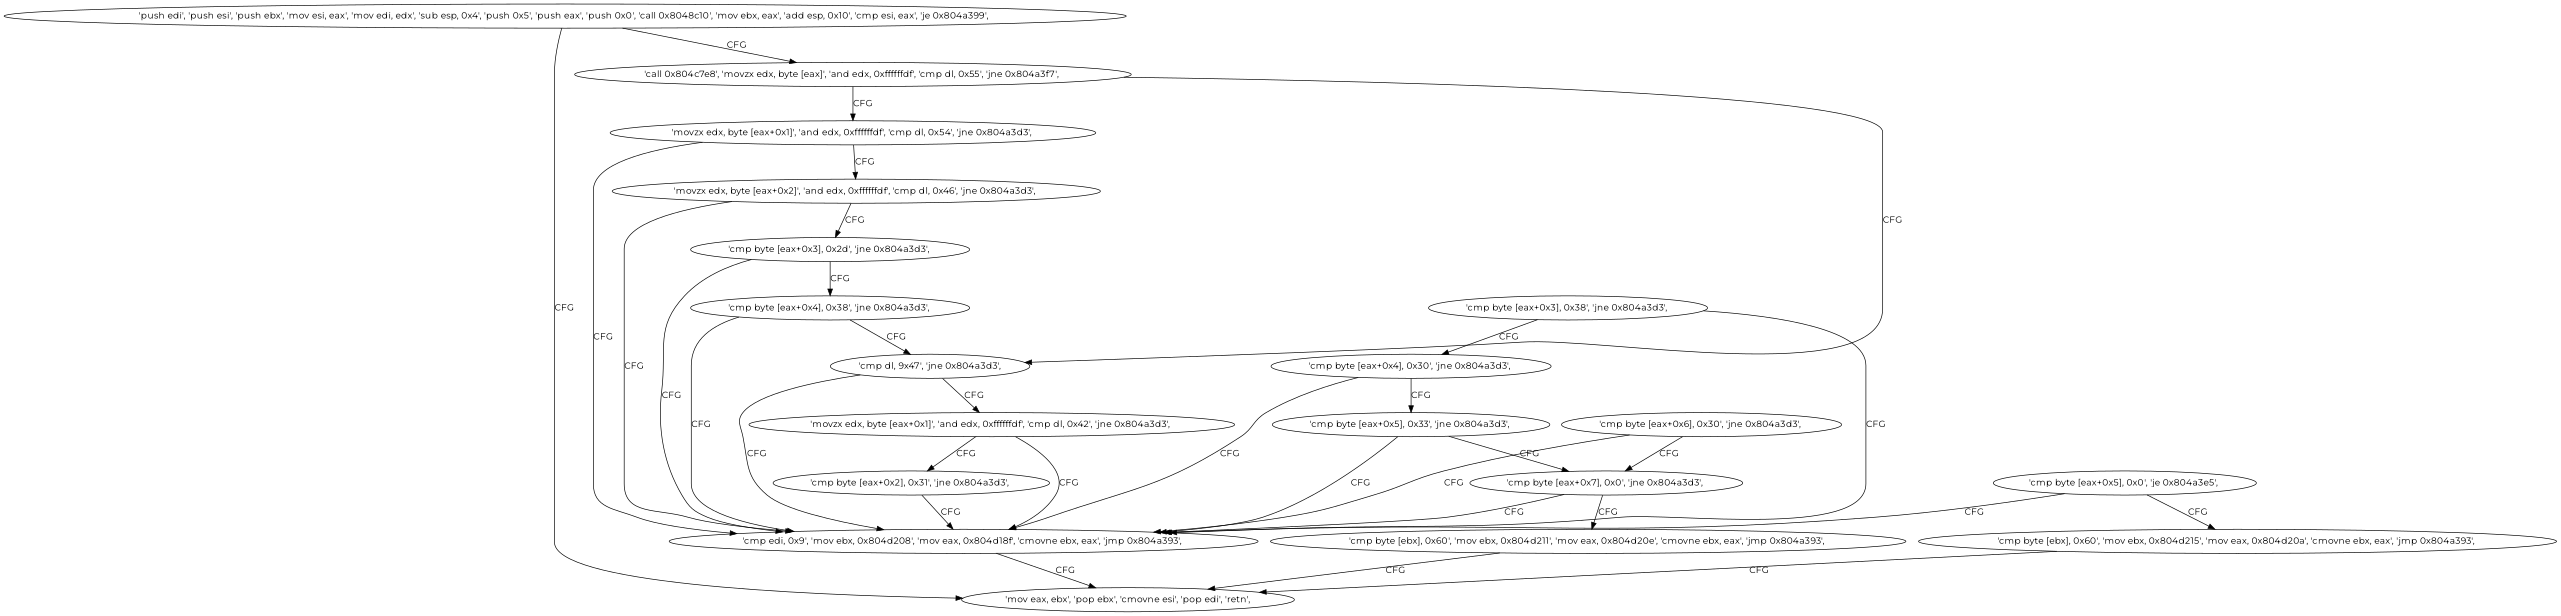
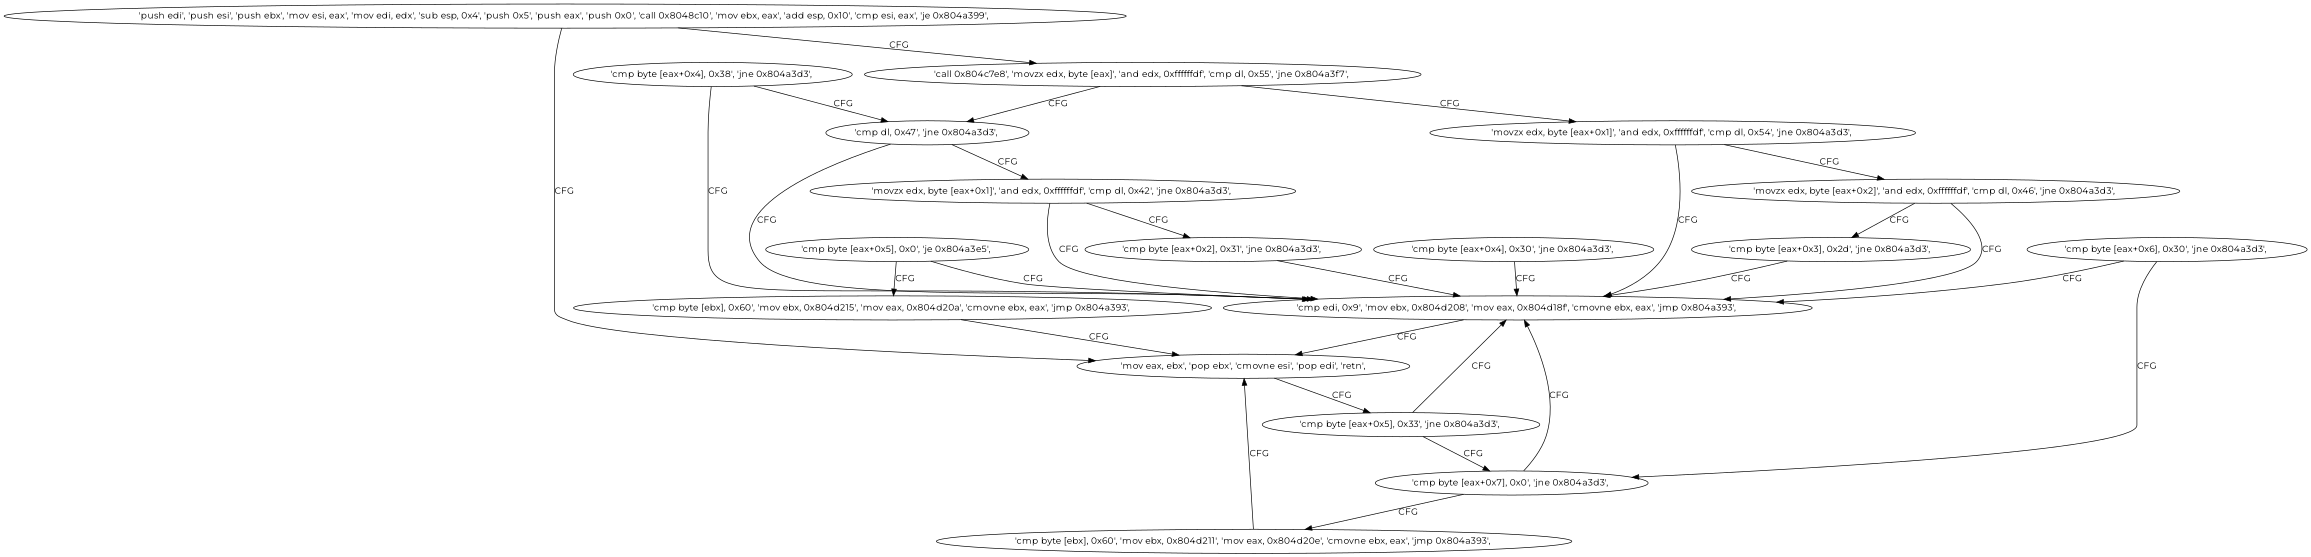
edge "'cmp byte [eax+0x3], 0x2d', 'jne 0x804a3d3'," -> "'cmp byte [eax+0x4], 0x38', 'jne 0x804a3d3',": removed, label "CFG"
node "'cmp byte [eax+0x3], 0x38', 'jne 0x804a3d3',": removed
node "'cmp dl, 9x47', 'jne 0x804a3d3',": label "'cmp dl, 9x47', 'jne 0x804a3d3'," -> "'cmp dl, 0x47', 'jne 0x804a3d3',"
edge "'cmp byte [eax+0x4], 0x30', 'jne 0x804a3d3'," -> "'cmp byte [eax+0x5], 0x33', 'jne 0x804a3d3',": now "'mov eax, ebx', 'pop ebx', 'cmovne esi', 'pop edi', 'retn'," -> "'cmp byte [eax+0x5], 0x33', 'jne 0x804a3d3',"
